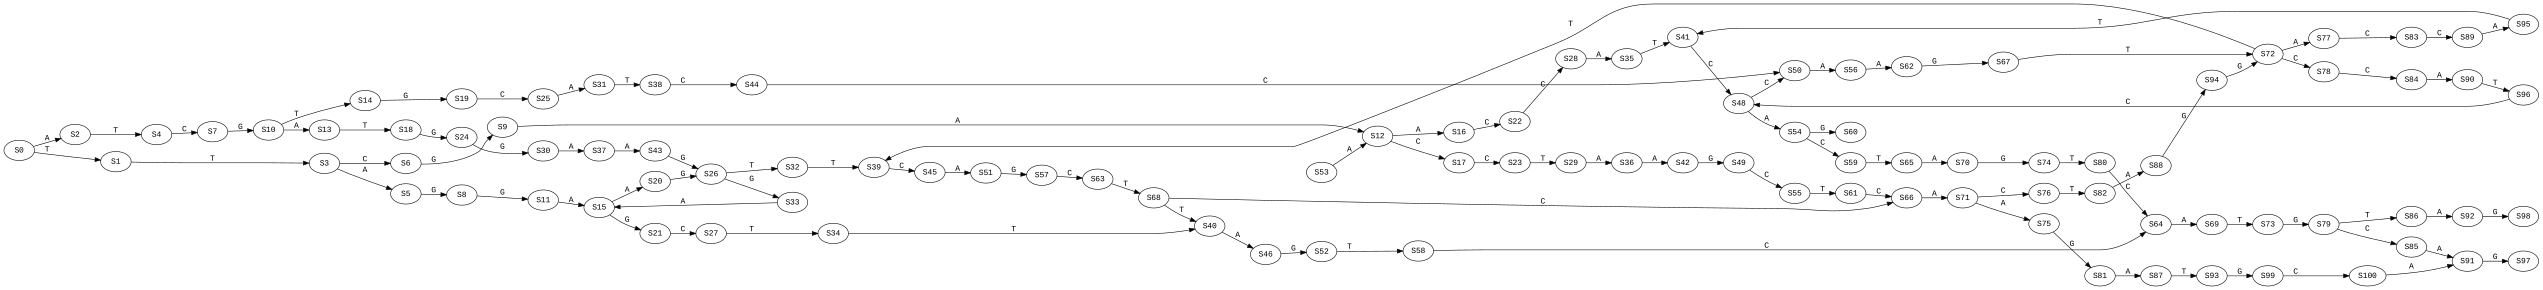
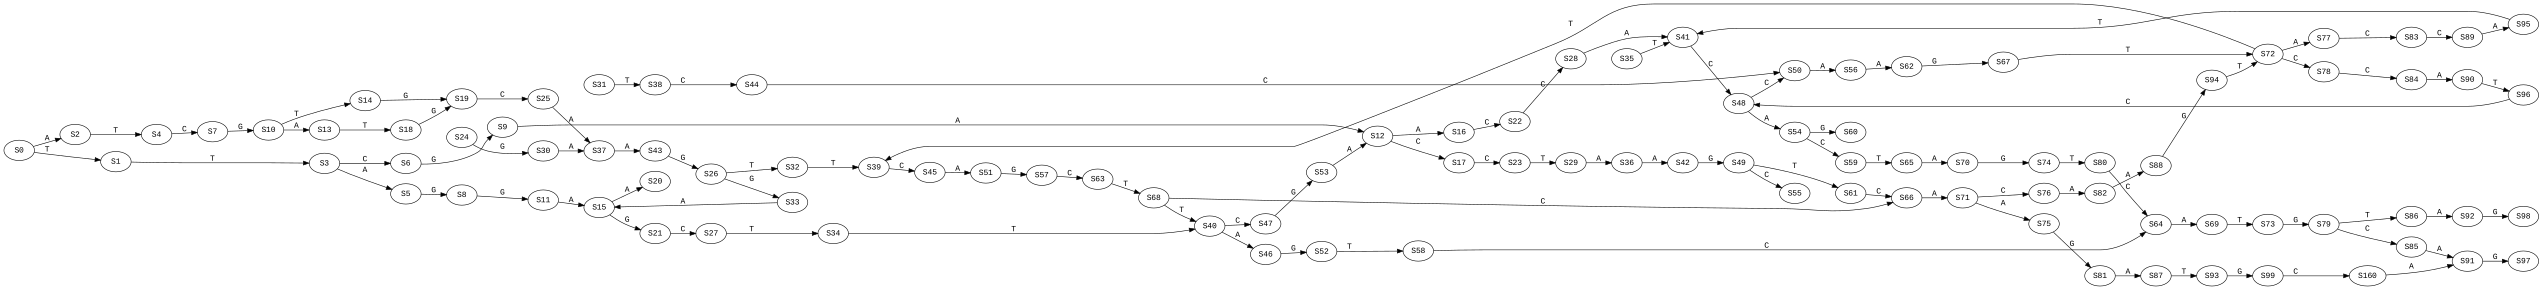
edge "S28" -> "S35": now "S28" -> "S41"
edge "S94" -> "S72": label "G" -> "T"
edge "S25" -> "S31": now "S25" -> "S37"
edge "S18" -> "S24": now "S18" -> "S19"
edge "S20" -> "S26": removed, label "G"
edge "S76" -> "S82": label "T" -> "A"
edge "S55" -> "S61": now "S49" -> "S61"
node "S47": added
node "S100": label "S100" -> "S160"
